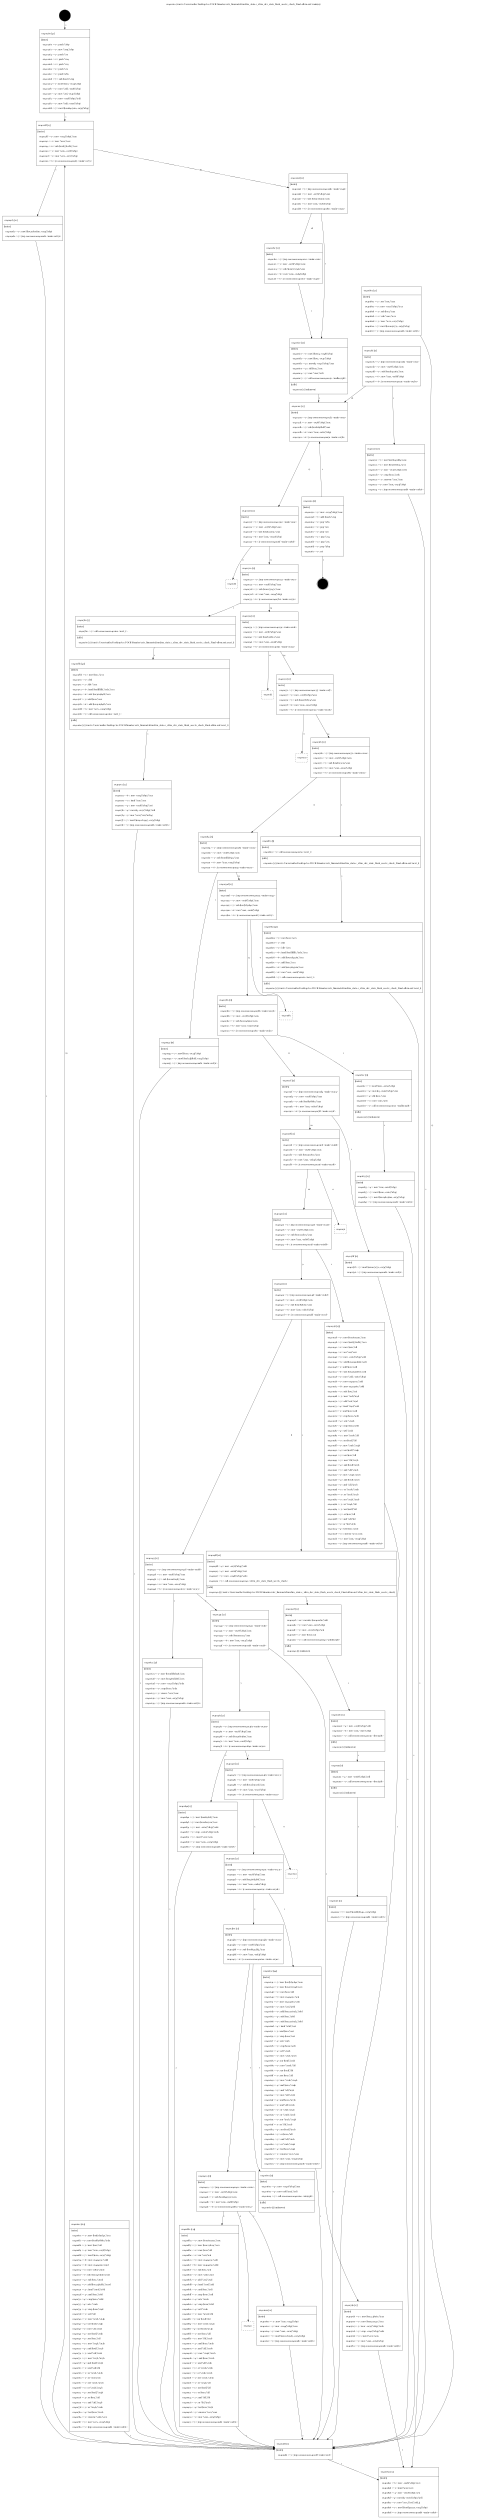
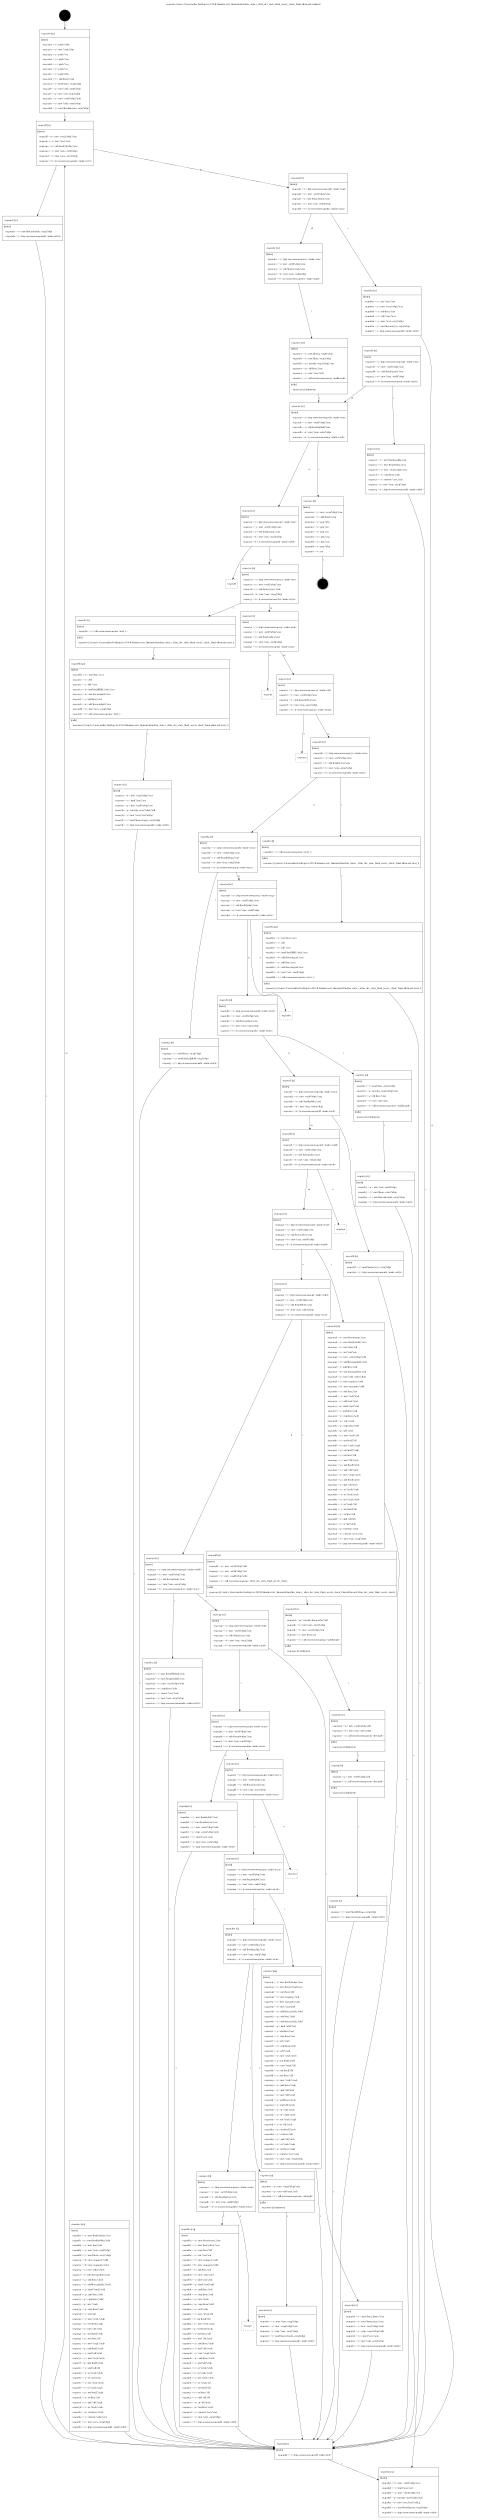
edge "0x4012a6 [22]" -> "0x4016ce [30]": now "0x4012a6 [22]" -> "0x401803 [25]"
edge "0x401a5a [21]" -> "0x4012ee [25]": reversed
edge "0x4014c9 [25]" -> "0x40160e [21]": now "0x401601 [13]" -> "0x40160e [21]"
edge "0x40179b [27]" -> "0x401892 [32]": now "0x40179b [27]" -> "0x401ad6 [5]"
